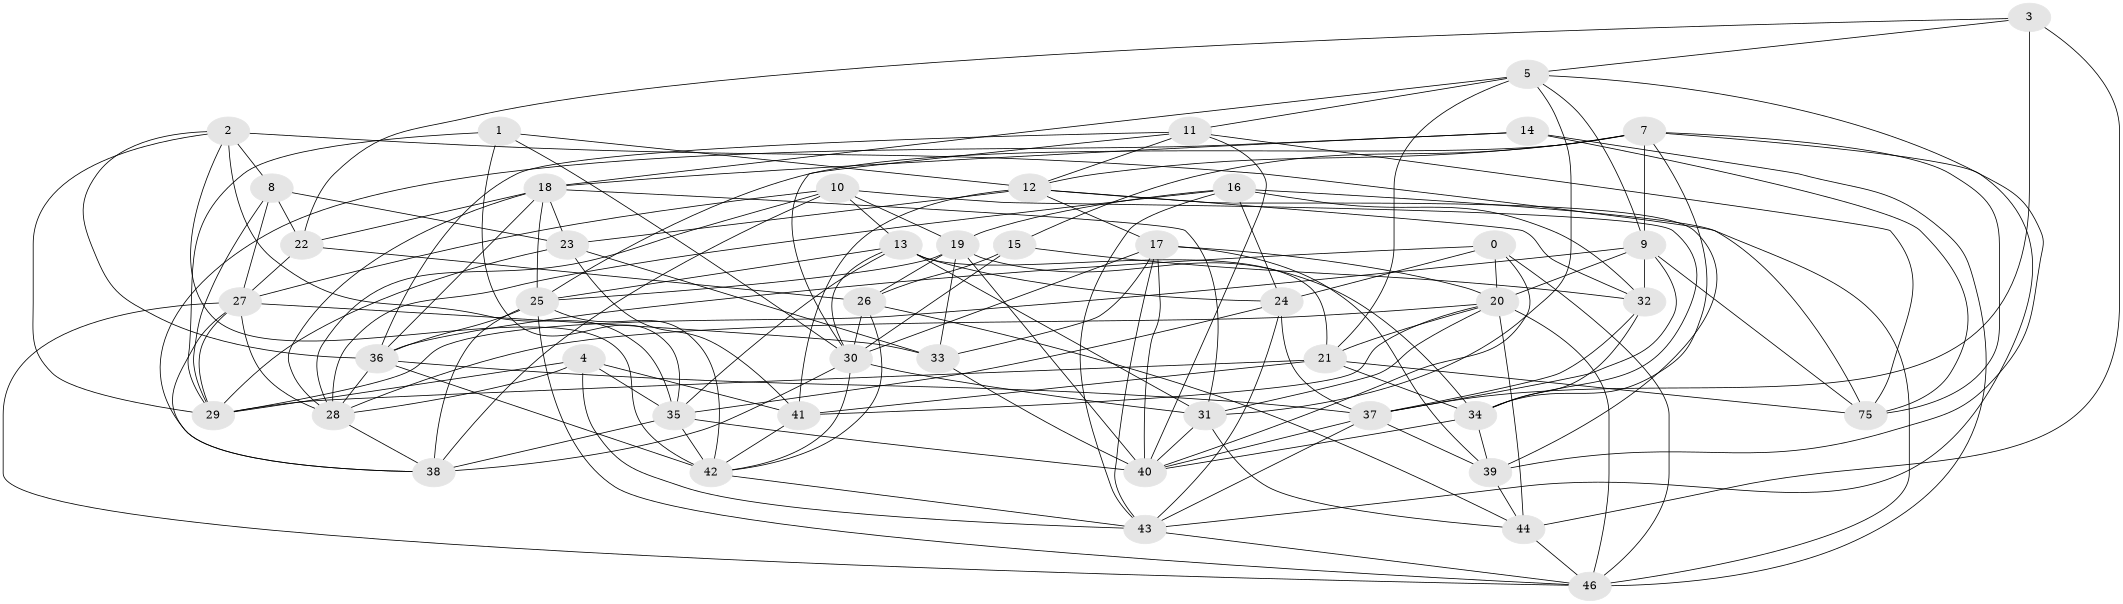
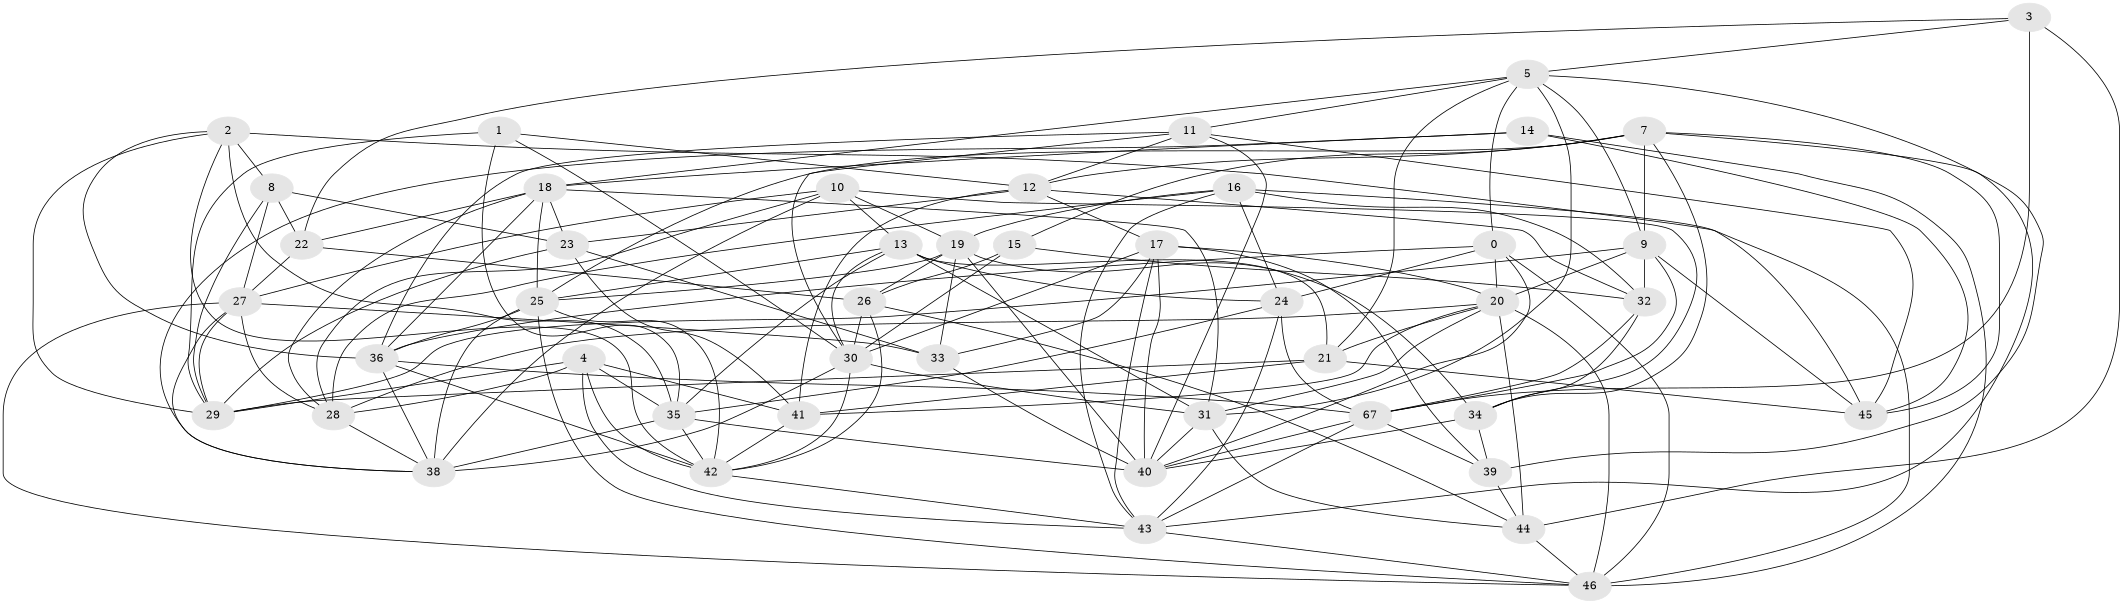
edge "5" -- "0": added
edge "12" -- "39": removed
edge "36" -- "28": now "36" -- "38"
edge "21" -- "34": removed
node "37": label "37" -> "67"
node "75": label "75" -> "45"
edge "4" -- "42": added
